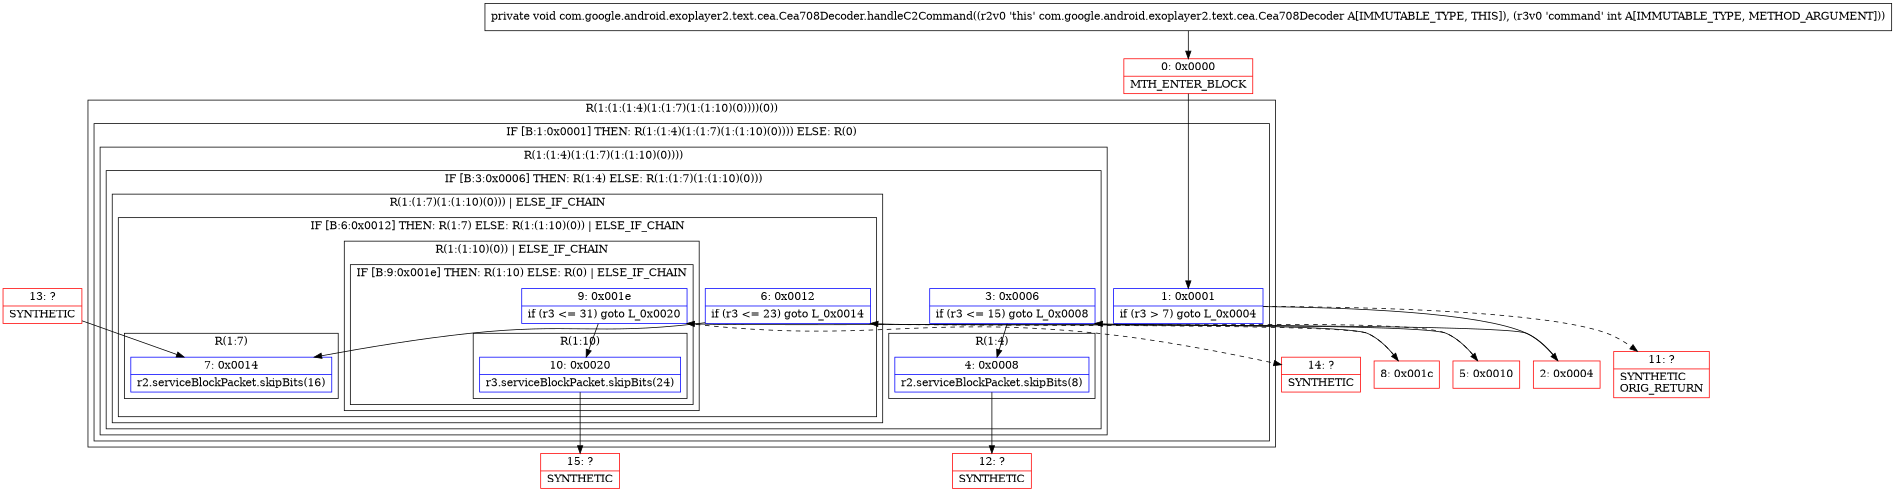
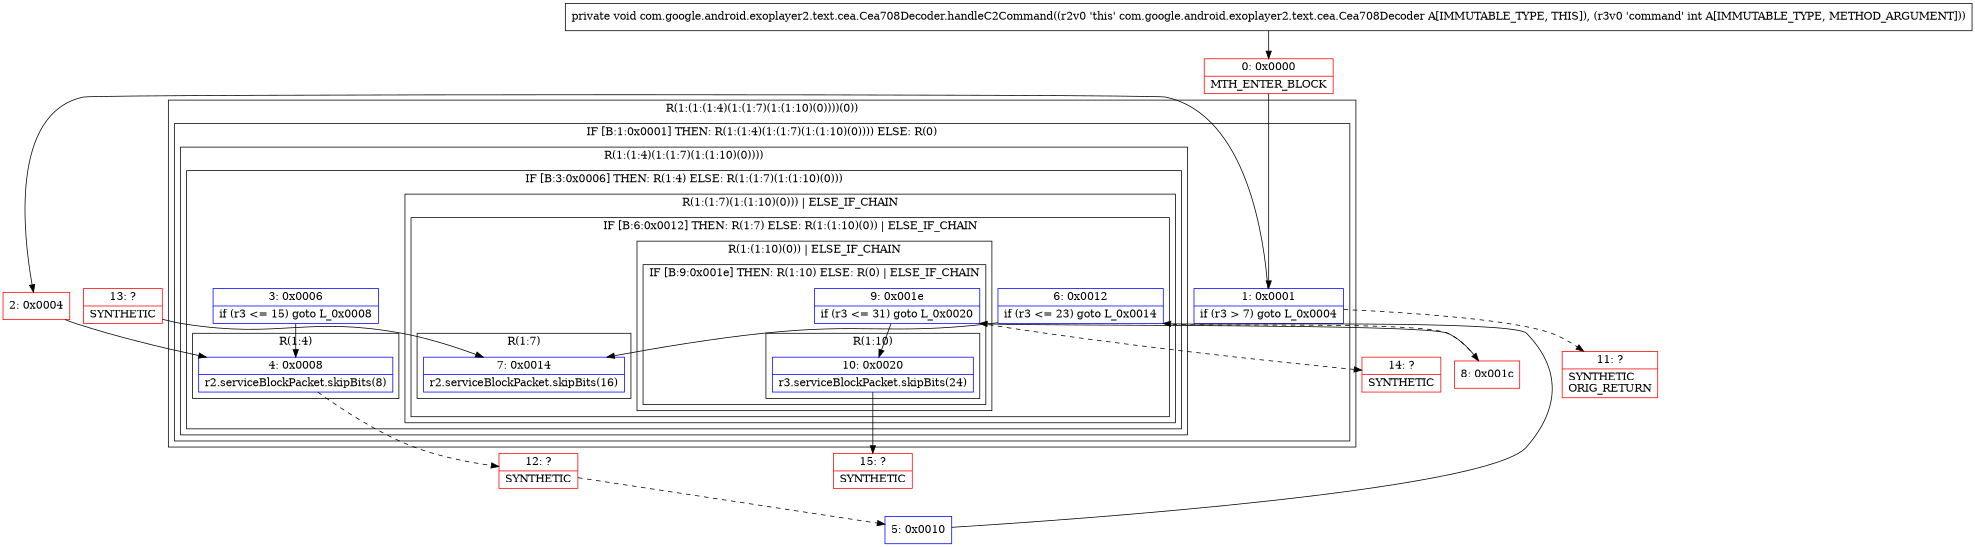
edge "3: 0x0006" -> "5: 0x0010": now "12: ?" -> "5: 0x0010"
edge "2: 0x0004" -> "3: 0x0006": now "2: 0x0004" -> "4: 0x0008"
node "5: 0x0010": color red -> blue
edge "4: 0x0008" -> "12: ?": style solid -> dashed
